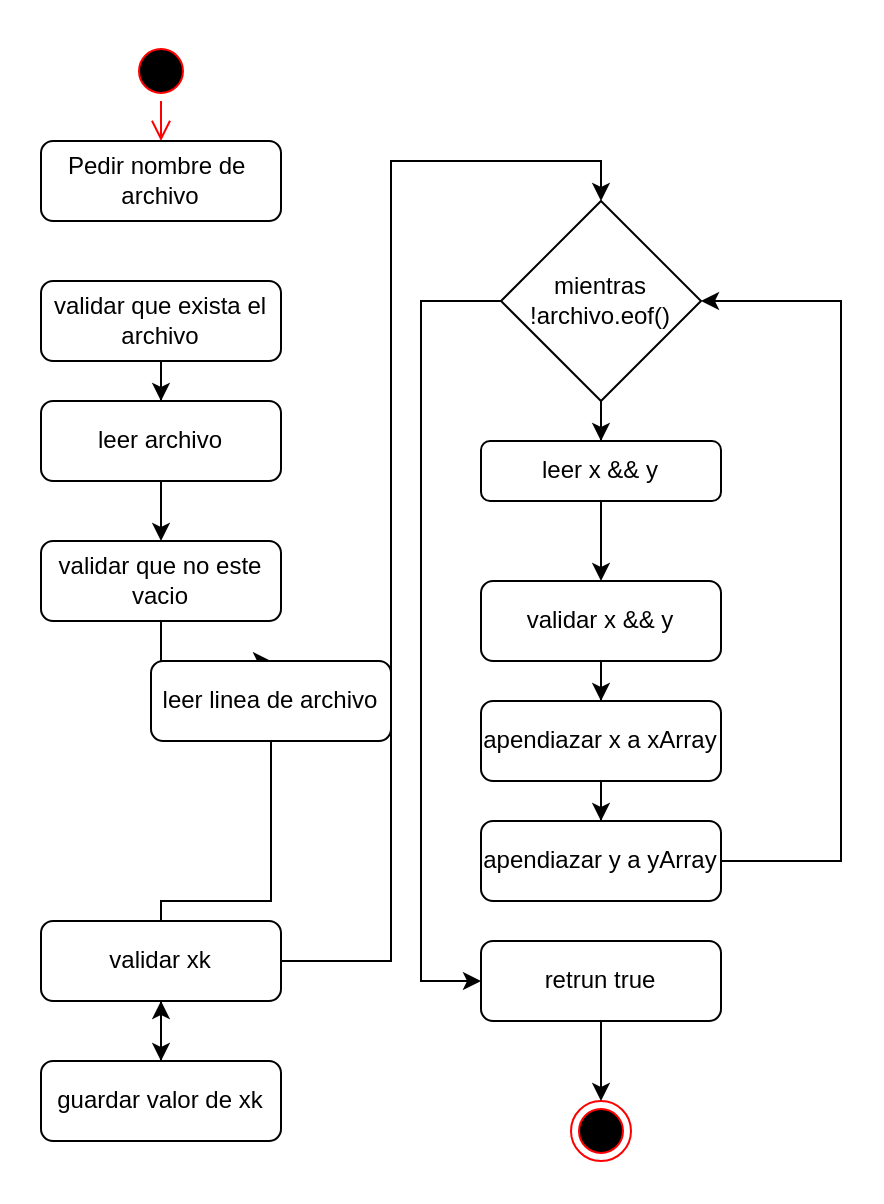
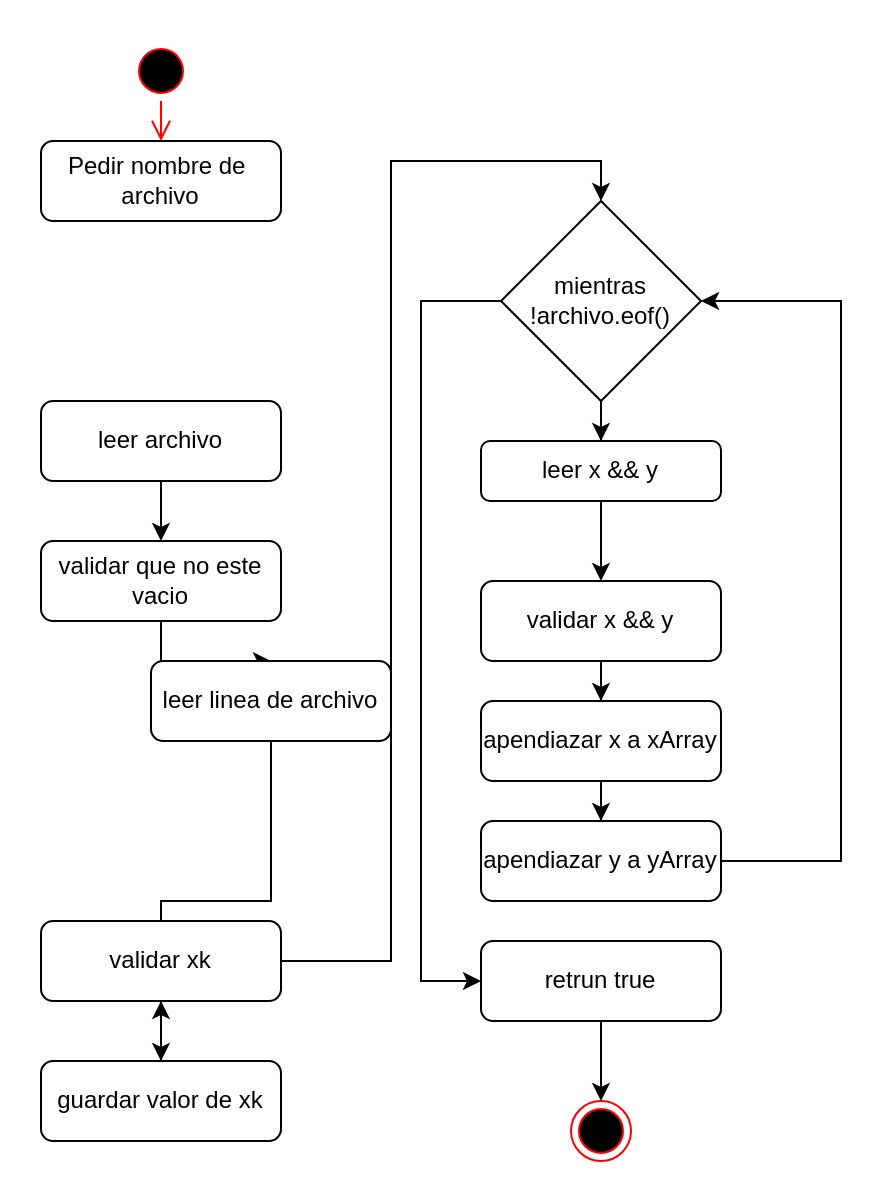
node "validar que exista el archivo": removed
edge "validar que exista el archivo" -> "leer archivo": removed
